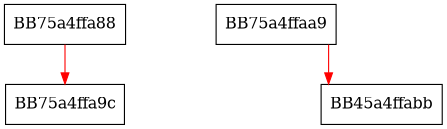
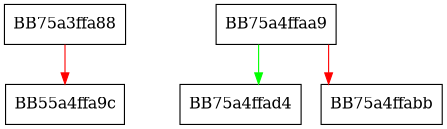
node "BB75a4ffa88": label "BB75a4ffa88" -> "BB75a3ffa88"
node "BB75a4ffa9c": label "BB75a4ffa9c" -> "BB55a4ffa9c"
node "BB75a4ffad4": added
node "BB45a4ffabb": label "BB45a4ffabb" -> "BB75a4ffabb"
